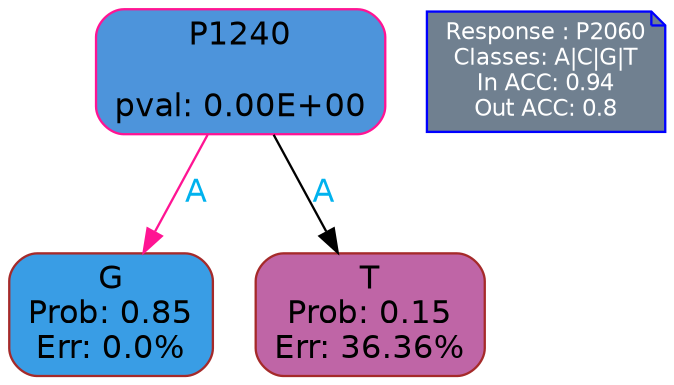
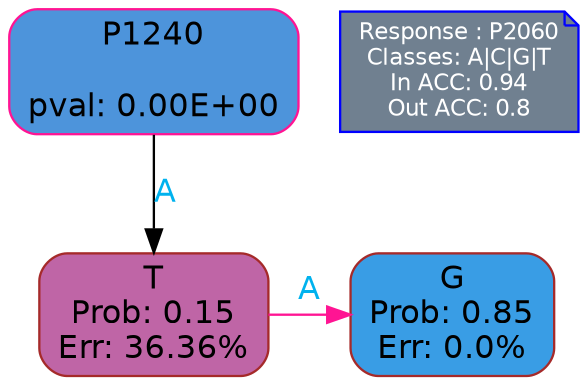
edge "P1240 pval: 0.00E+00" -> "G Prob: 0.85 Err: 0.0%": now "T Prob: 0.15 Err: 36.36%" -> "G Prob: 0.85 Err: 0.0%"
